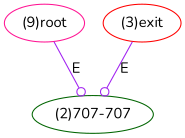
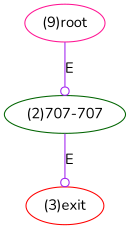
edge "(3)exit" -> "(2)707-707": reversed
